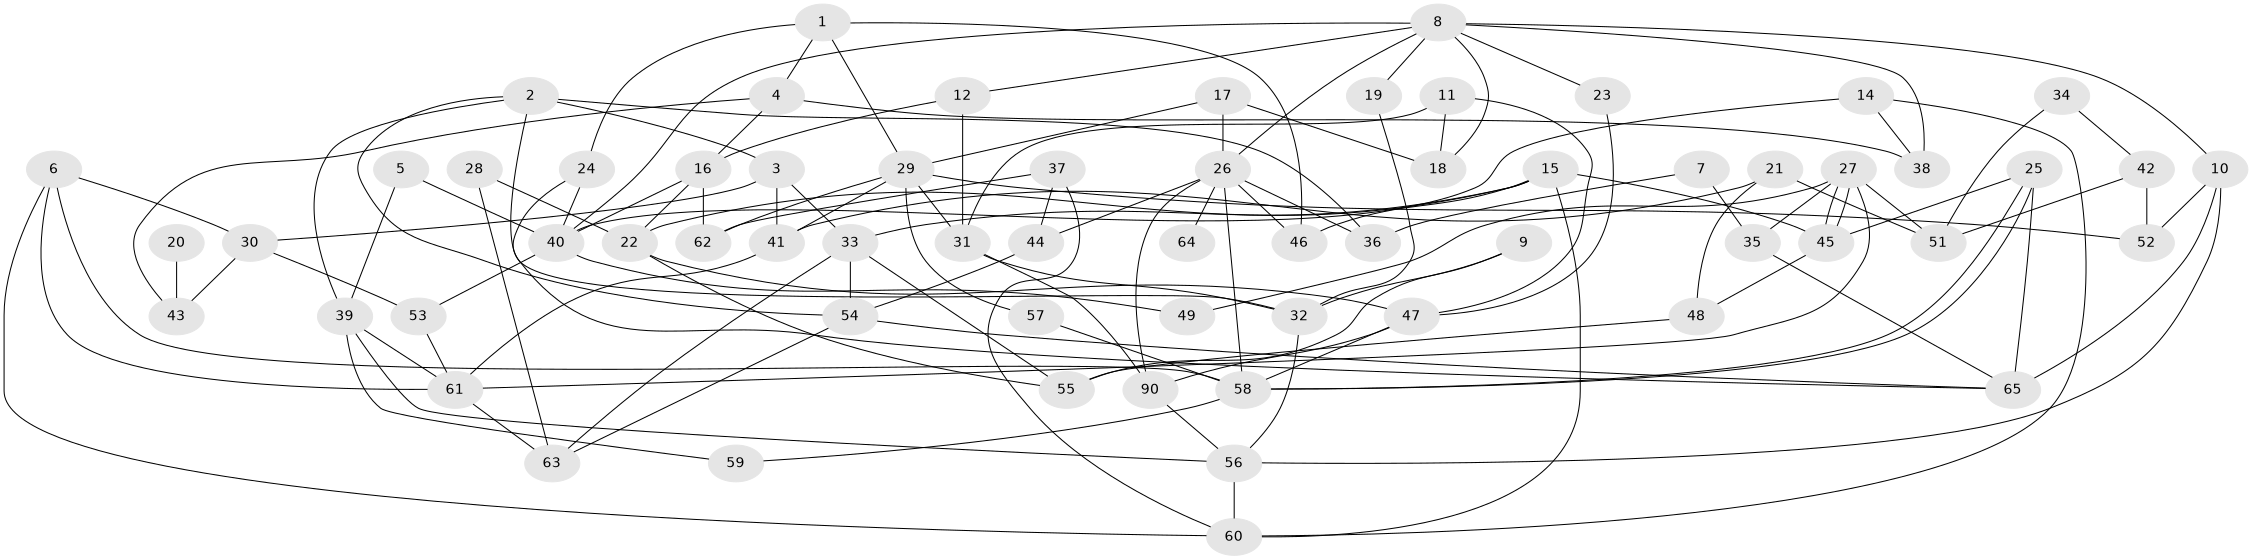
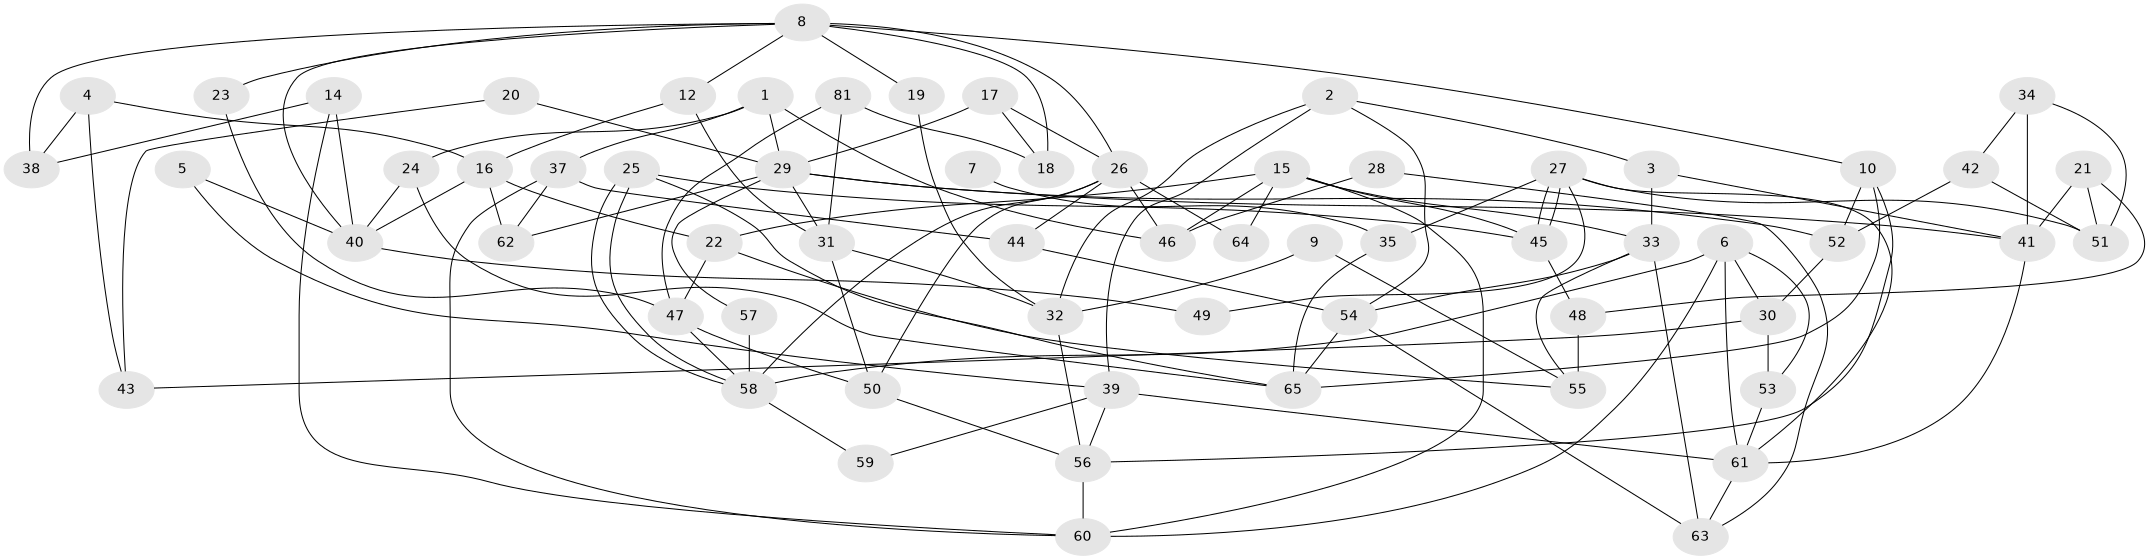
edge "1" -- "4": now "1" -- "37"
node "11": label "11" -> "81"
edge "20" -- "29": added
edge "34" -- "41": added
edge "28" -- "22": now "28" -- "46"
edge "15" -- "64": added
edge "3" -- "30": now "52" -- "30"
node "36": removed
edge "40" -- "53": now "6" -- "53"
node "90": label "90" -> "50"
